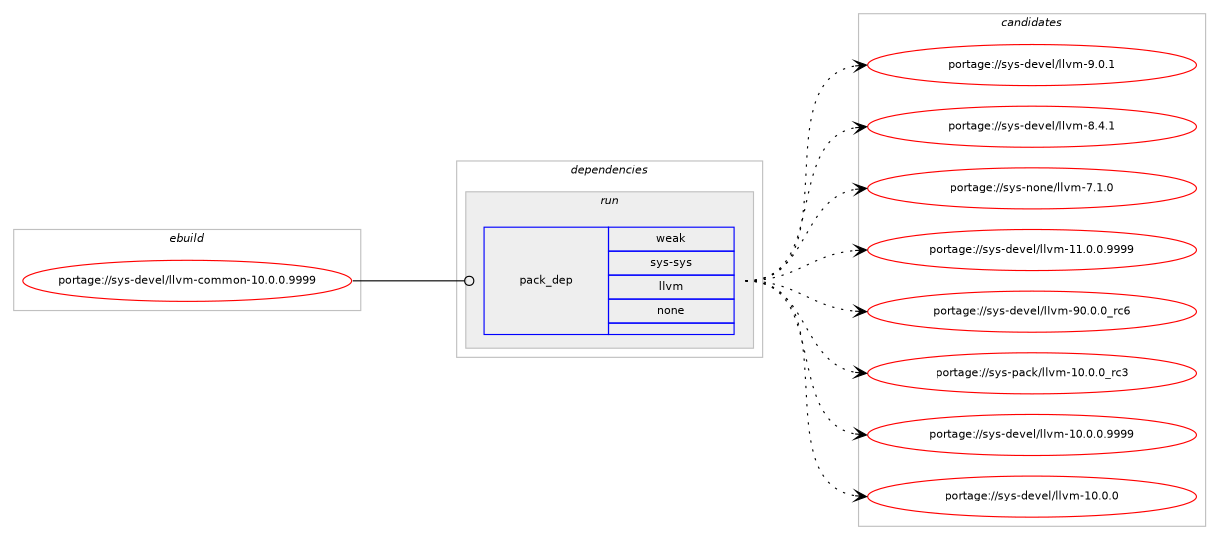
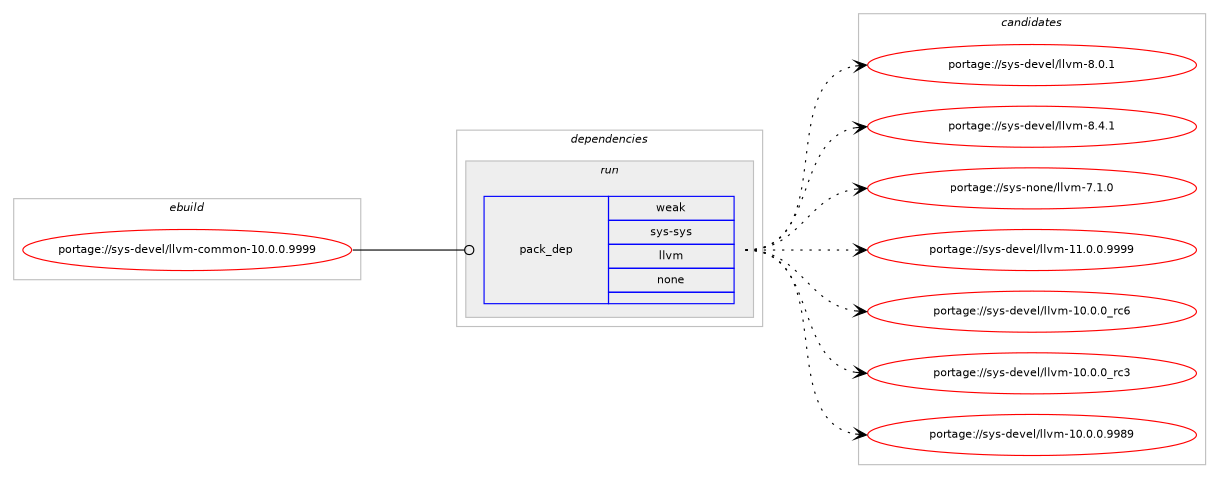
node "portage://sys-devel/llvm-9.0.1": label "portage://sys-devel/llvm-9.0.1" -> "portage://sys-devel/llvm-8.0.1"
node "portage://sys-devel/llvm-90.0.0_rc6": label "portage://sys-devel/llvm-90.0.0_rc6" -> "portage://sys-devel/llvm-10.0.0_rc6"
node "portage://sys-pack/llvm-10.0.0_rc3": label "portage://sys-pack/llvm-10.0.0_rc3" -> "portage://sys-devel/llvm-10.0.0_rc3"
node "portage://sys-devel/llvm-10.0.0.9999": label "portage://sys-devel/llvm-10.0.0.9999" -> "portage://sys-devel/llvm-10.0.0.9989"
node "portage://sys-devel/llvm-10.0.0": removed
